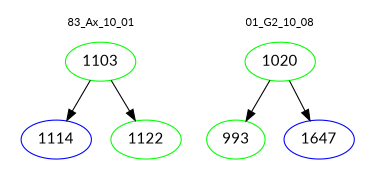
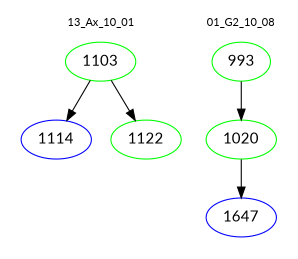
cluster "83_Ax_10_01": label "83_Ax_10_01" -> "13_Ax_10_01"
edge "1020" -> "993": reversed
